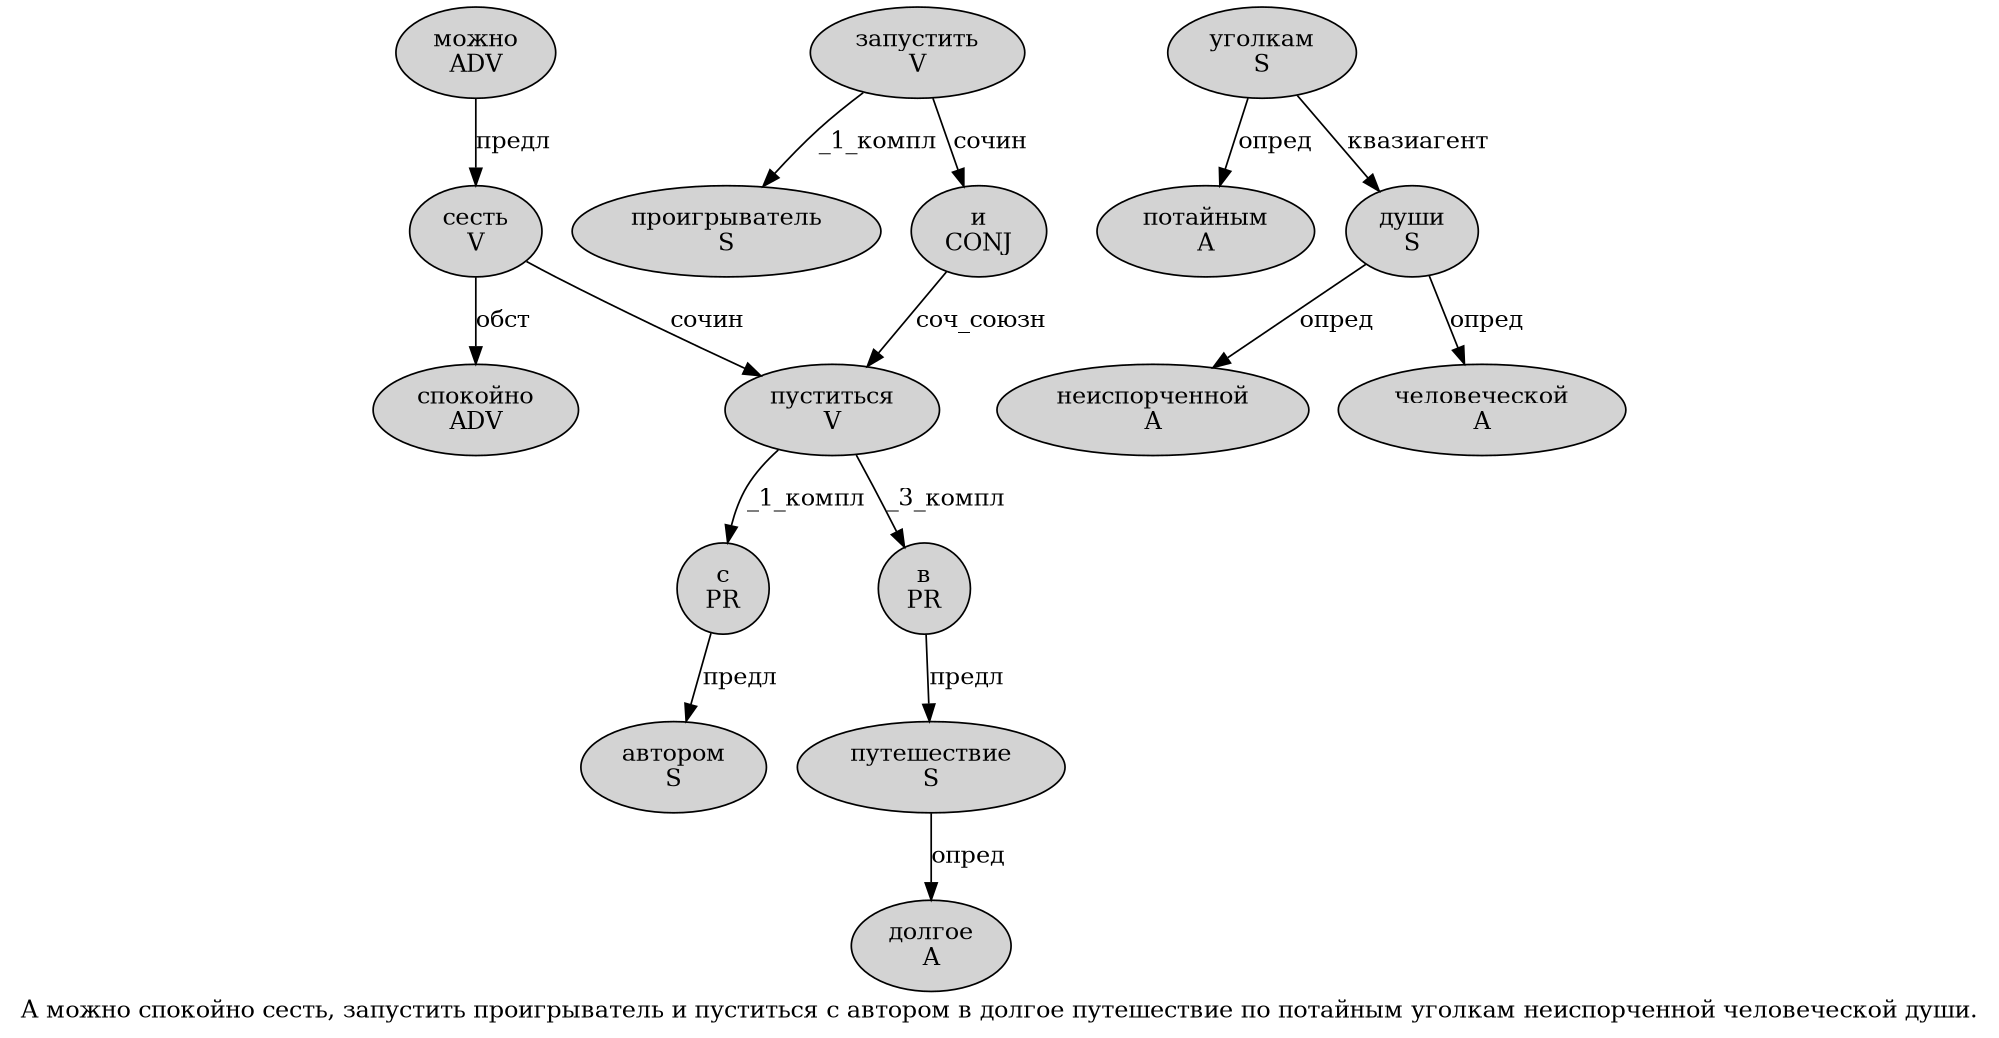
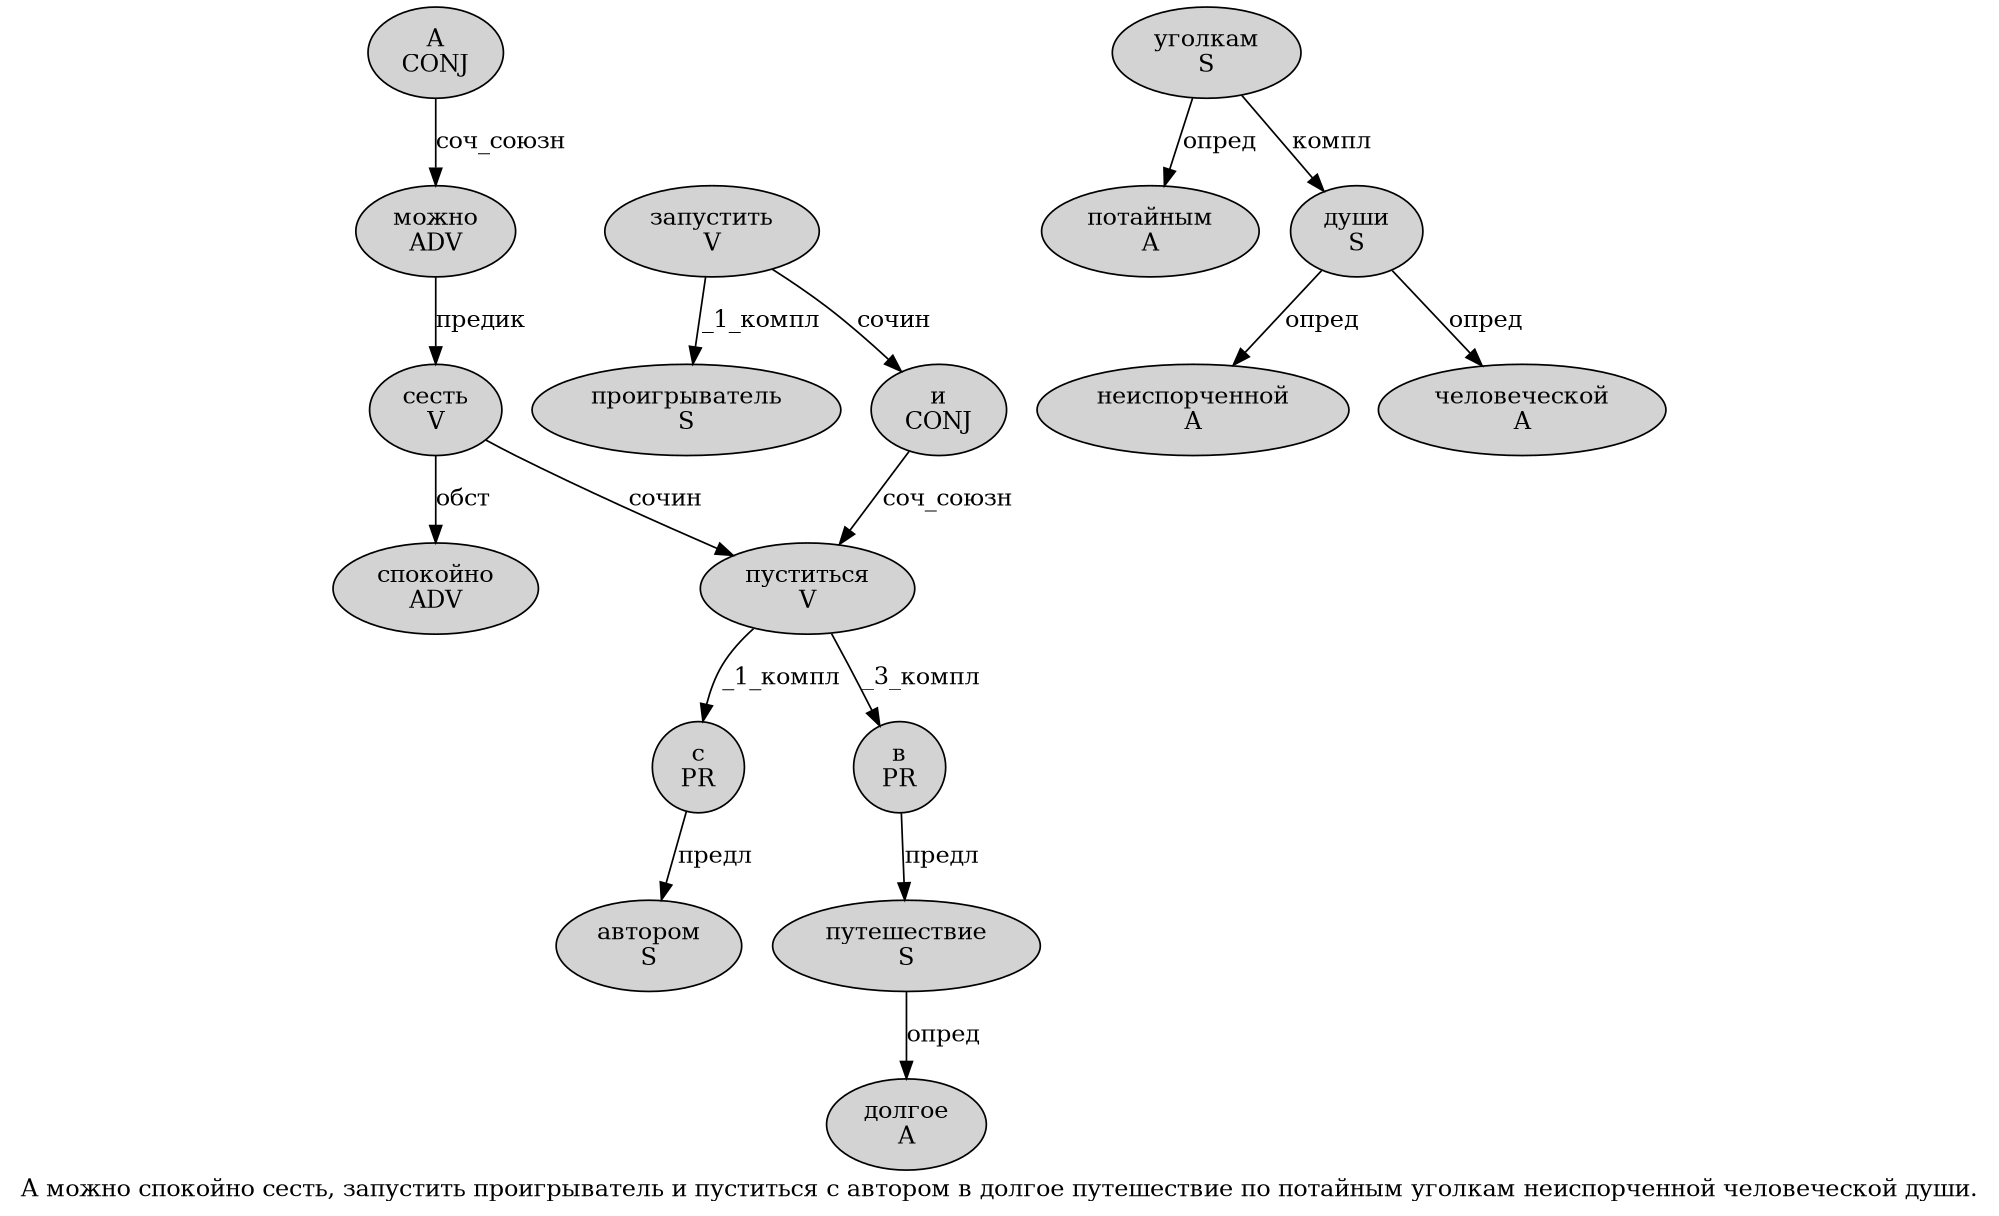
node "А CONJ": added
edge "можно ADV" -> "сесть V": label "предл" -> "предик"
edge "уголкам S" -> "души S": label "квазиагент" -> "компл"
